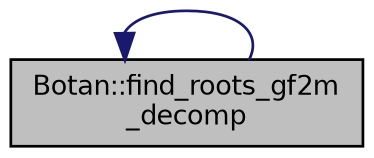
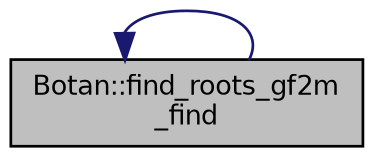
node "Botan::find_roots_gf2m _decomp": label "Botan::find_roots_gf2m _decomp" -> "Botan::find_roots_gf2m _find"
